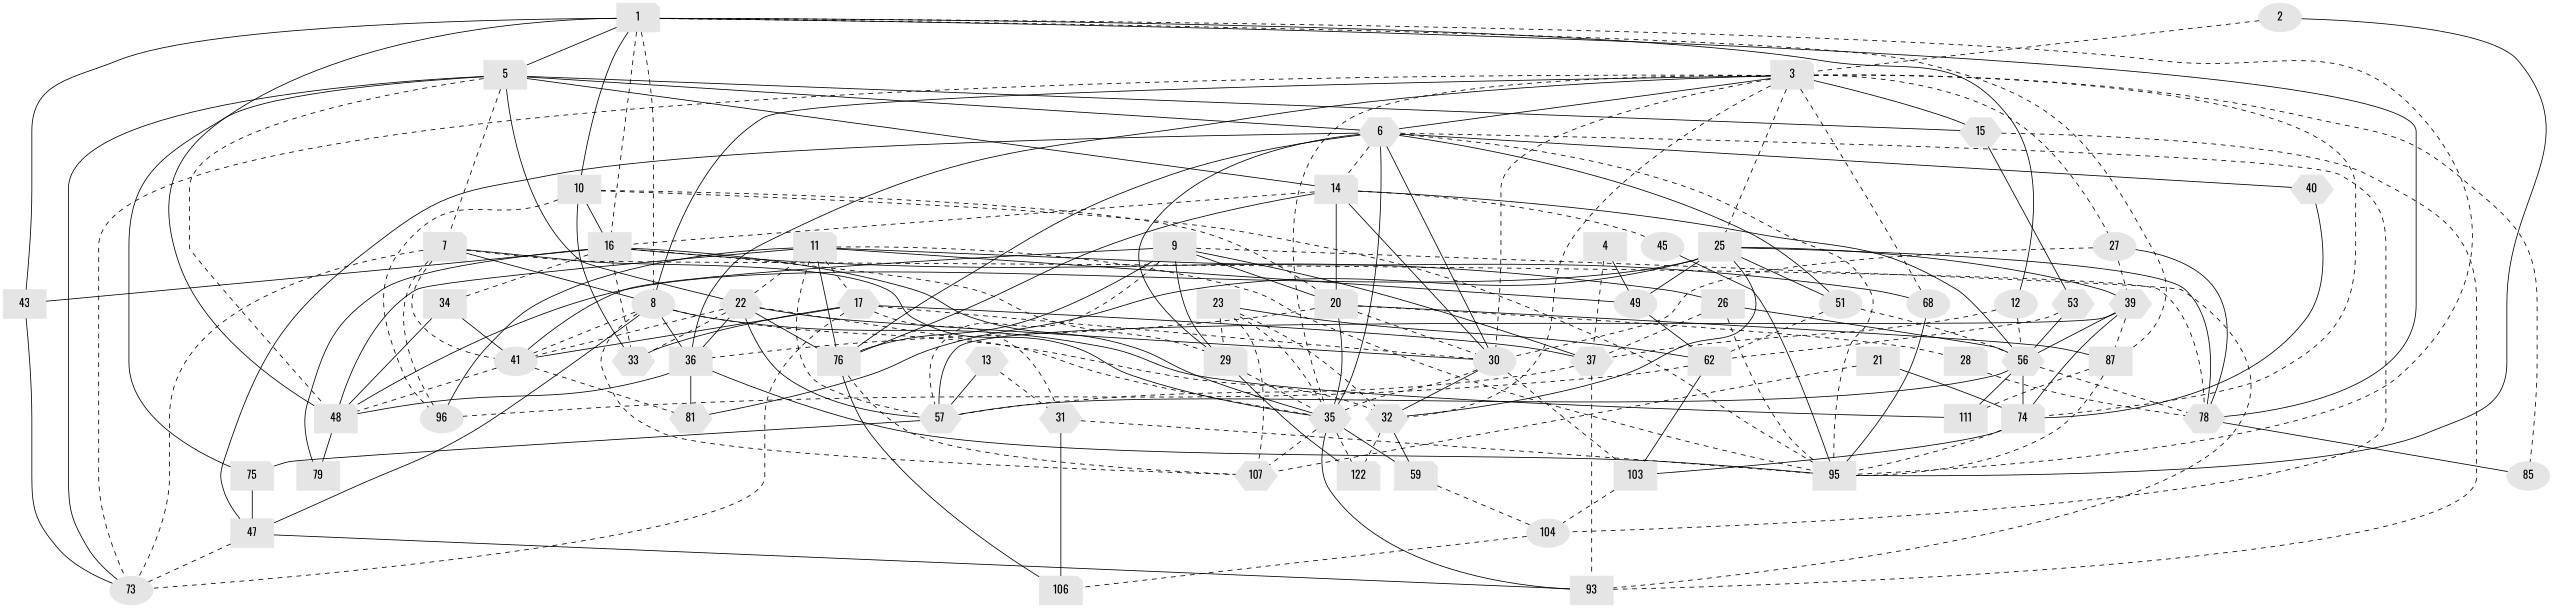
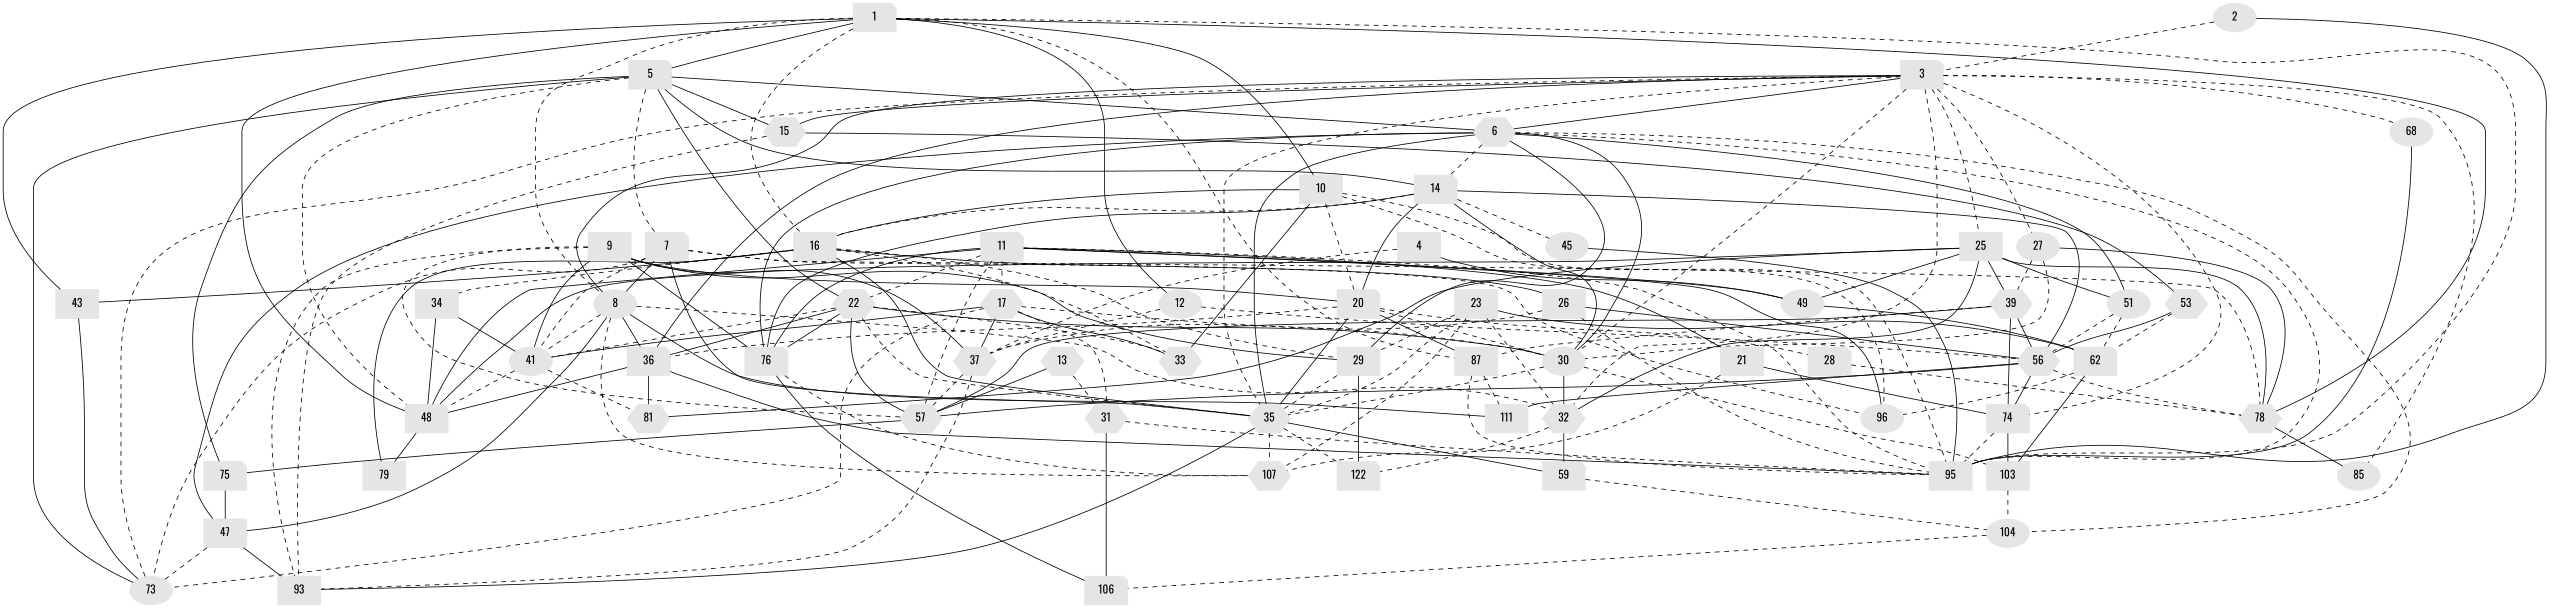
node "40": removed
edge "11" -- "68": now "11" -- "21"
